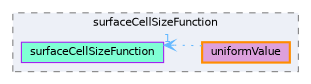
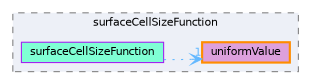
edge "uniformValue" -> "surfaceCellSizeFunction": reversed
